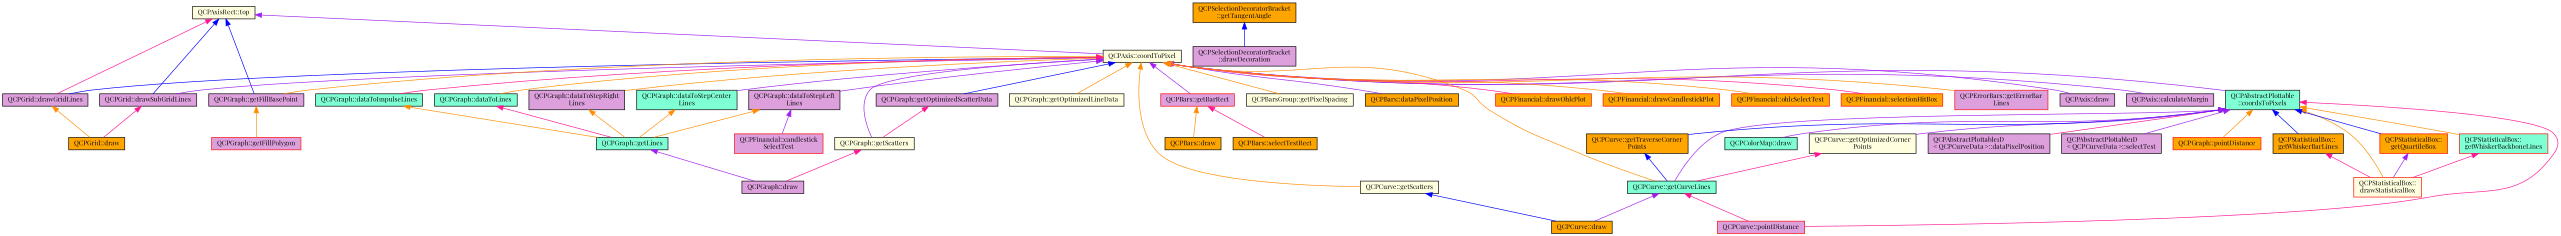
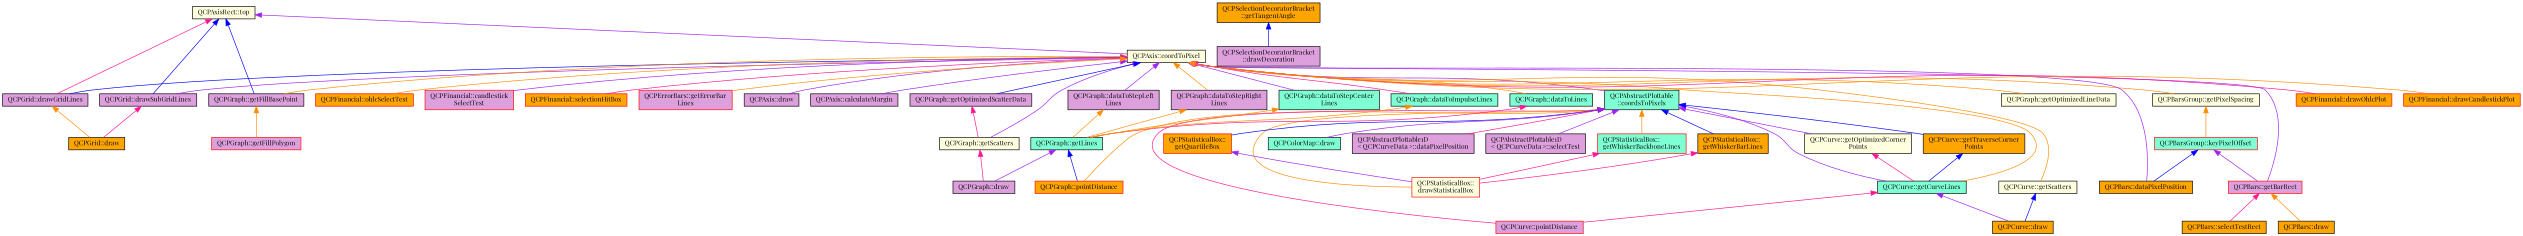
edge "QCPFinancial::candlestick SelectTest" -> "QCPGraph::dataToStepLeft Lines": now "QCPFinancial::candlestick SelectTest" -> "QCPAxis::coordToPixel"
node "QCPBarsGroup::keyPixelOffset": added
edge "QCPGraph::pointDistance" -> "QCPGraph::getLines": added
